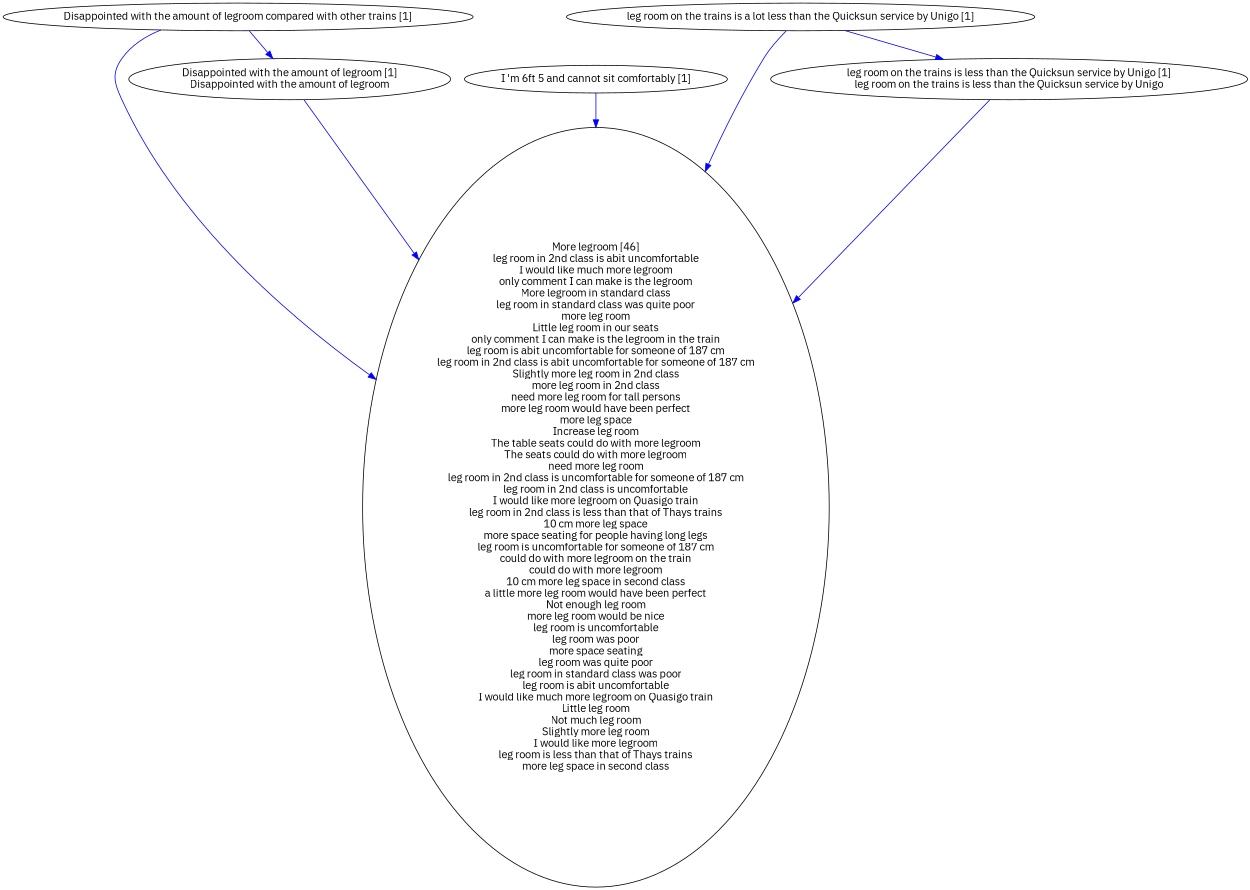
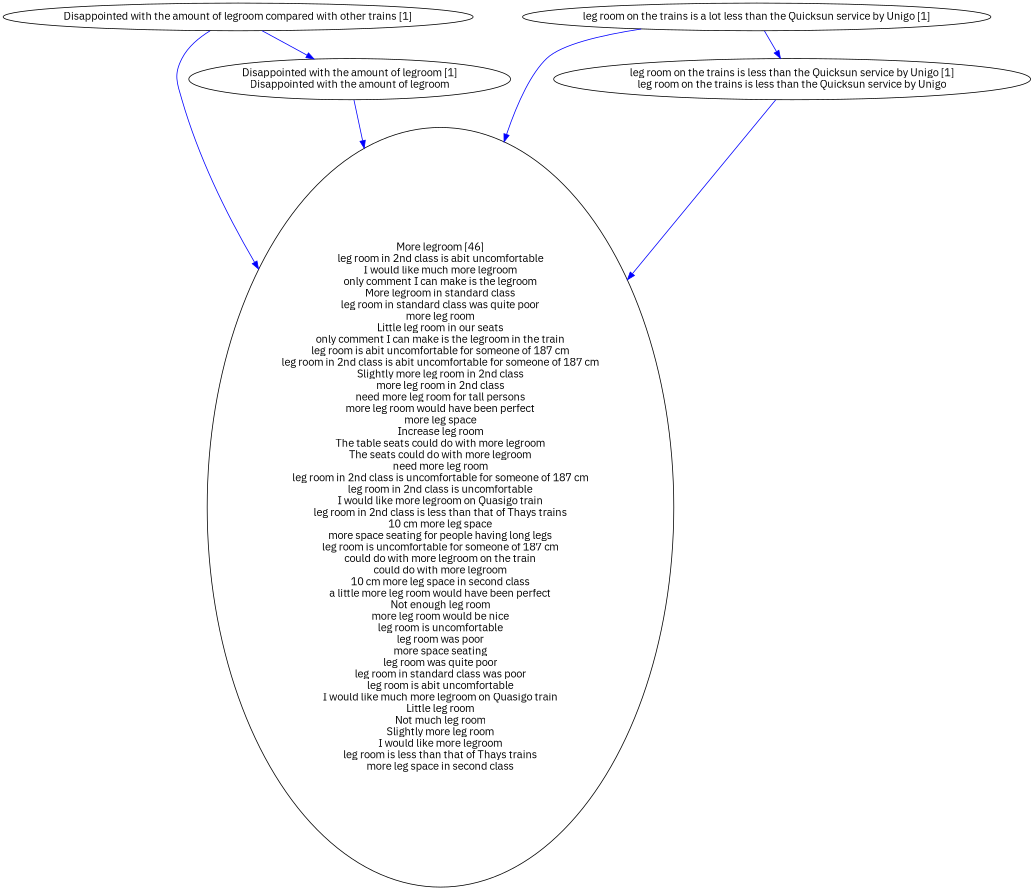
node "I 'm 6ft 5 and cannot sit comfortably [1]": removed
